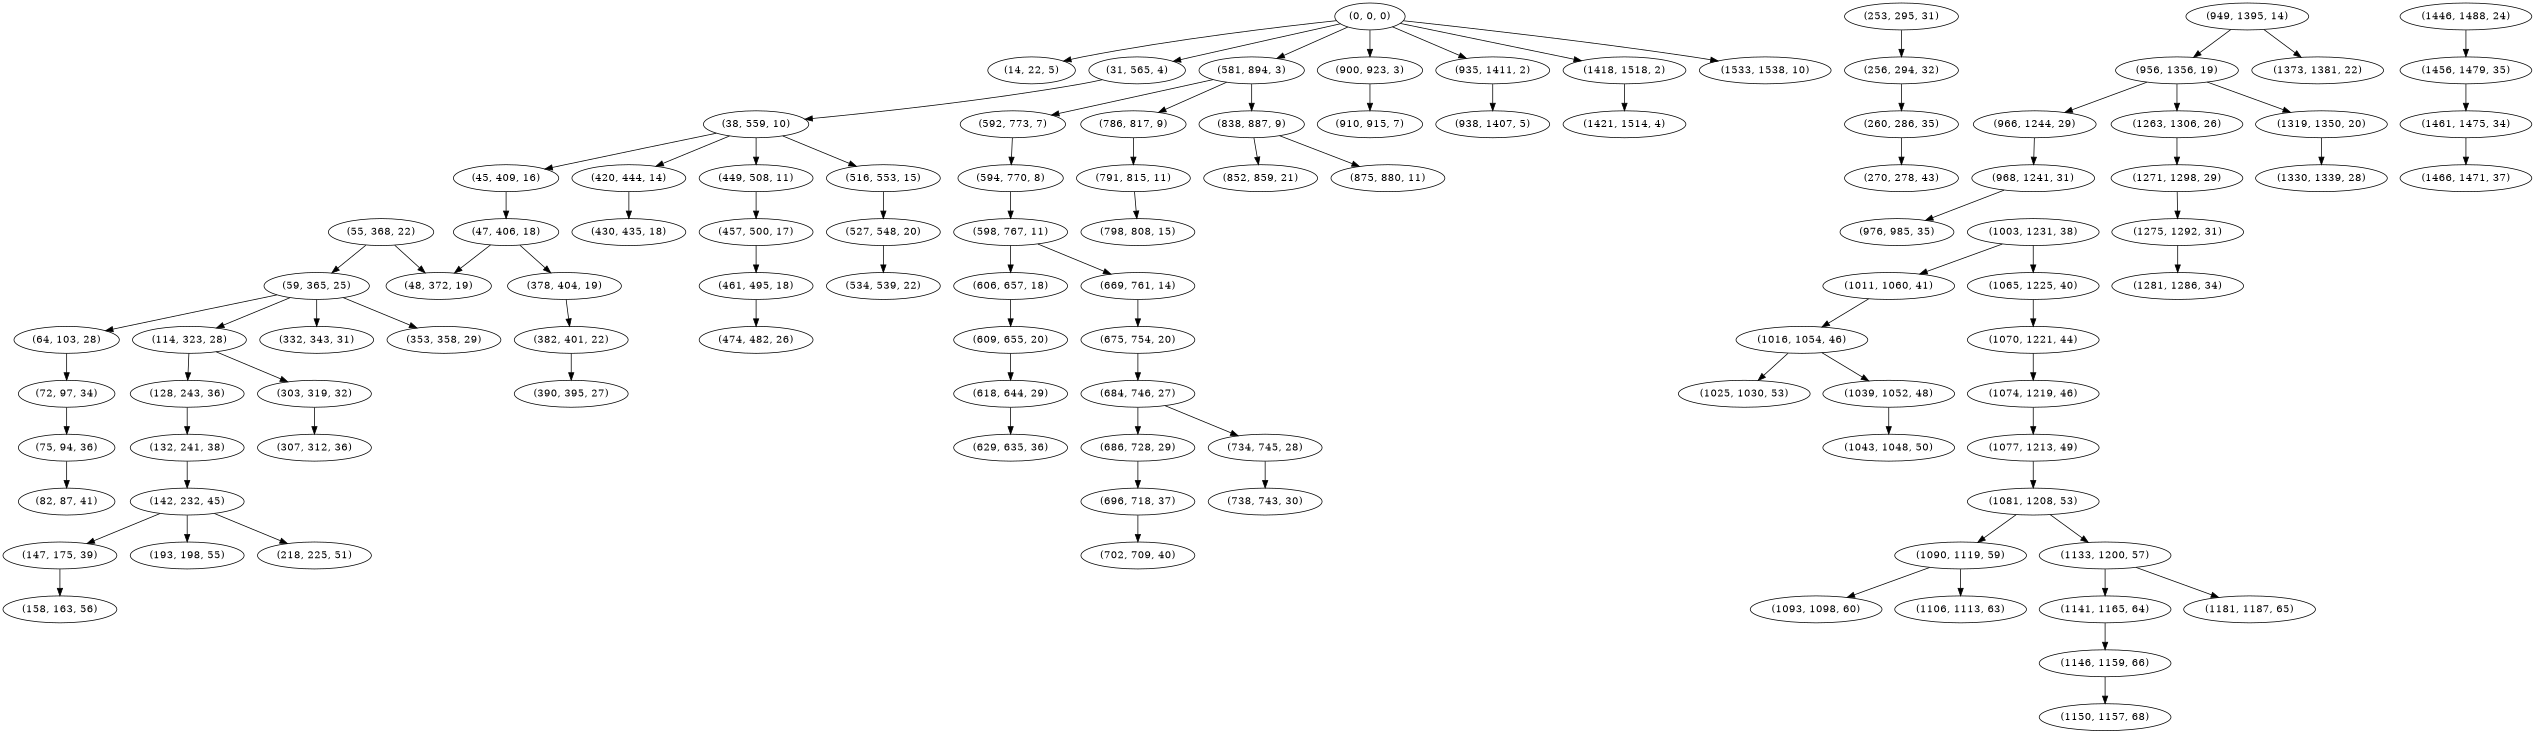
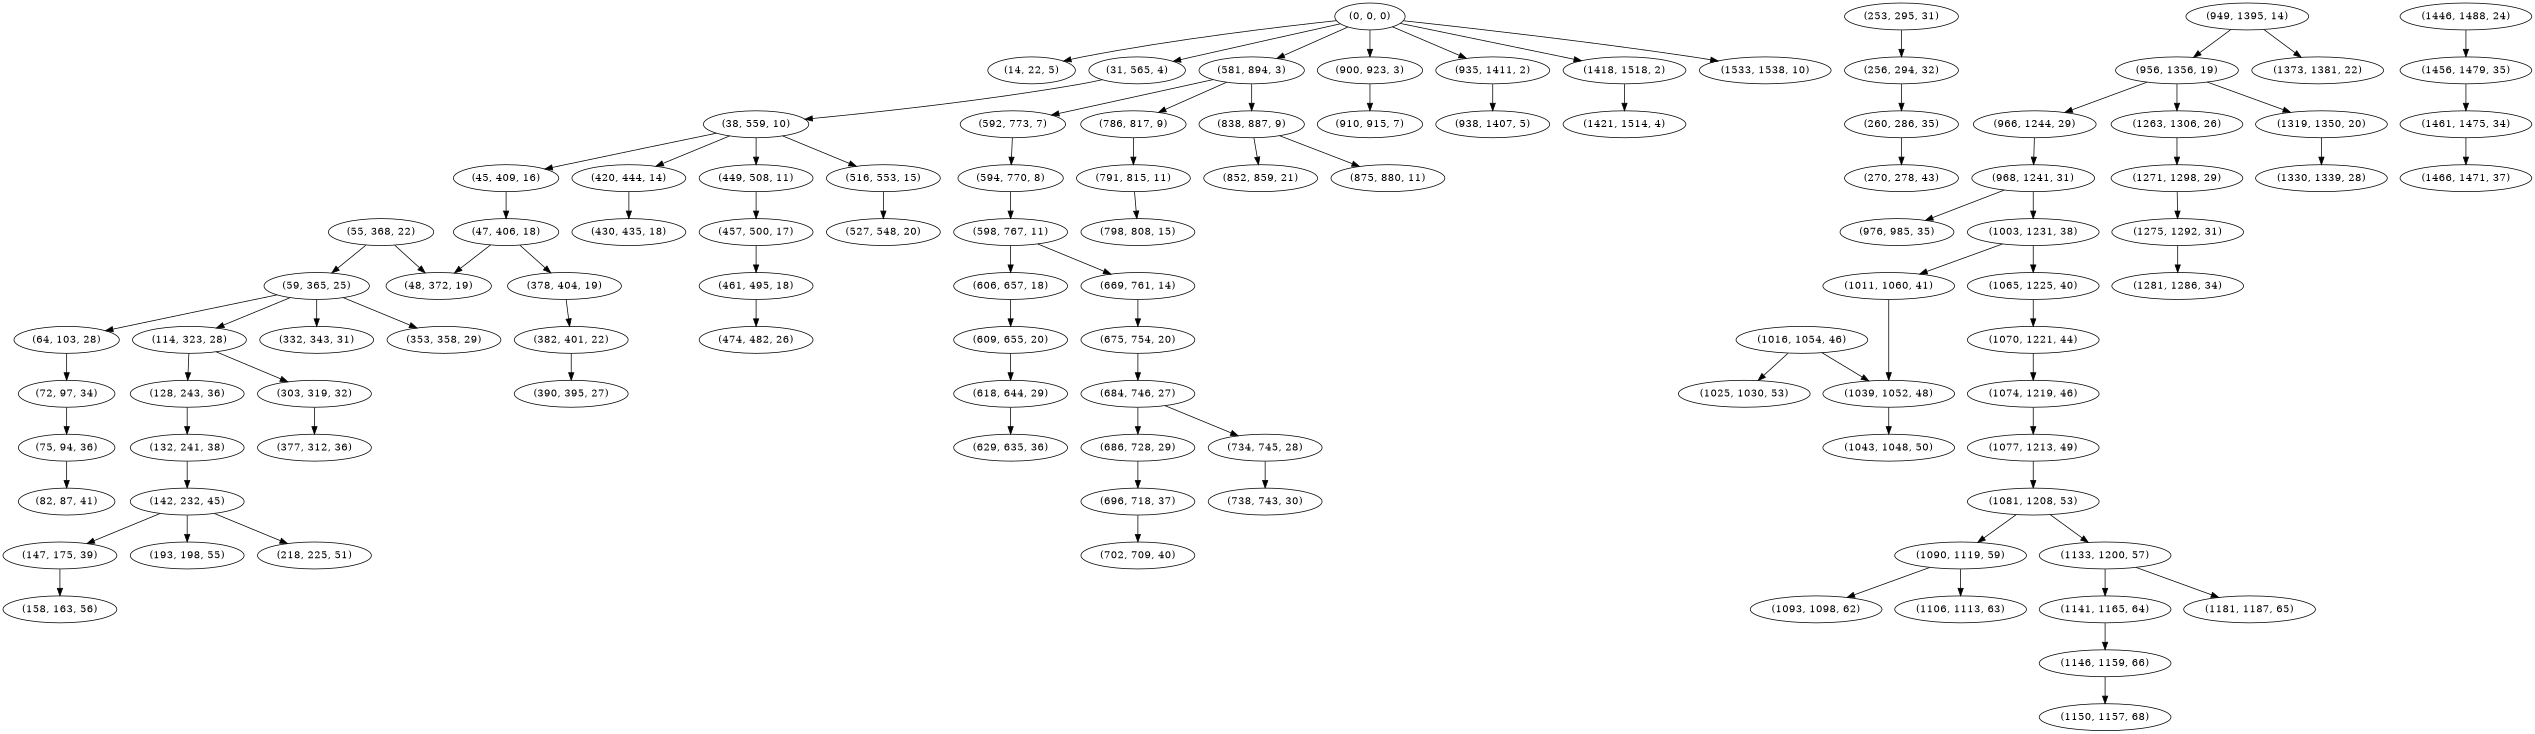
edge "(968, 1241, 31)" -> "(1003, 1231, 38)": added
node "(534, 539, 22)": removed
edge "(1011, 1060, 41)" -> "(1016, 1054, 46)": now "(1011, 1060, 41)" -> "(1039, 1052, 48)"
node "(307, 312, 36)": label "(307, 312, 36)" -> "(377, 312, 36)"
node "(1093, 1098, 60)": label "(1093, 1098, 60)" -> "(1093, 1098, 62)"
